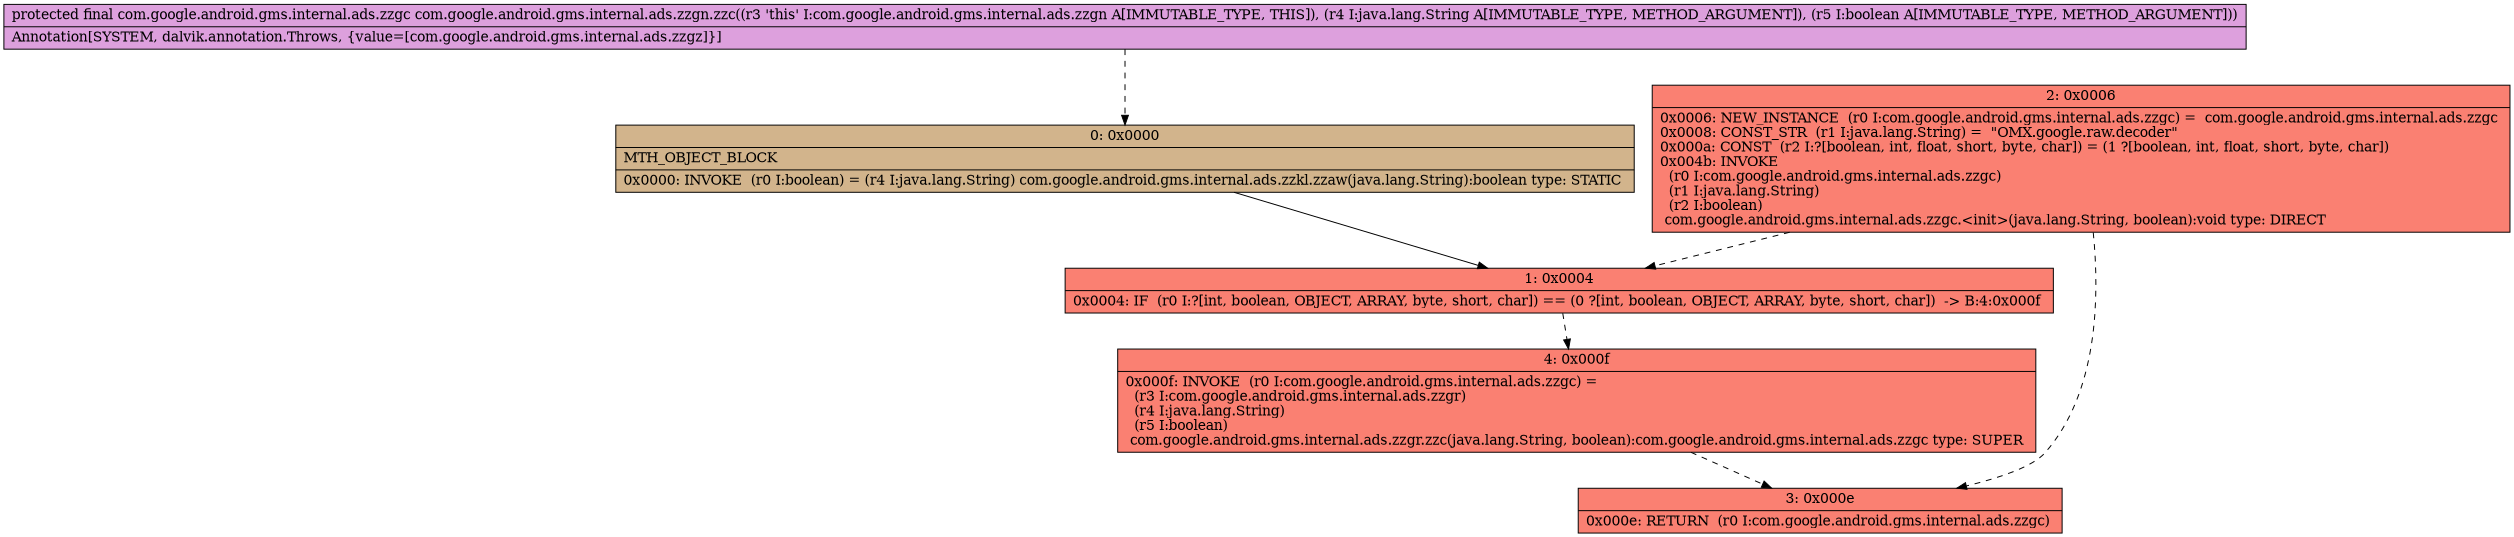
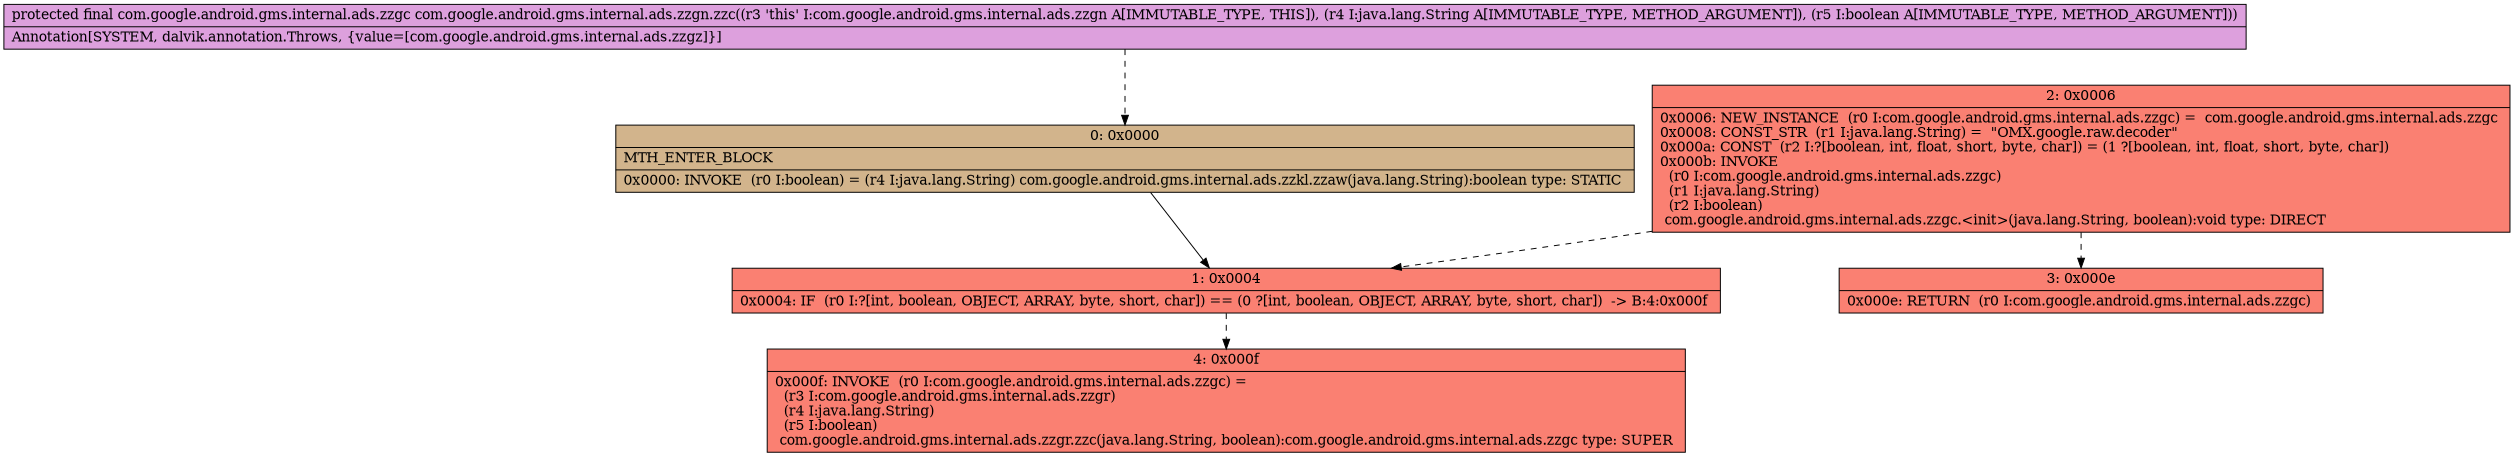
node "0: 0x0000": text "MTH_OBJECT_BLOCK" -> "MTH_ENTER_BLOCK"
node "2: 0x0006": text "0x004b: INVOKE" -> "0x000b: INVOKE"
edge "4: 0x000f" -> "3: 0x000e": removed
